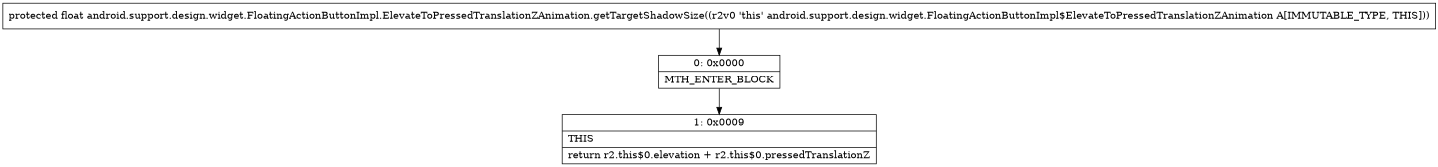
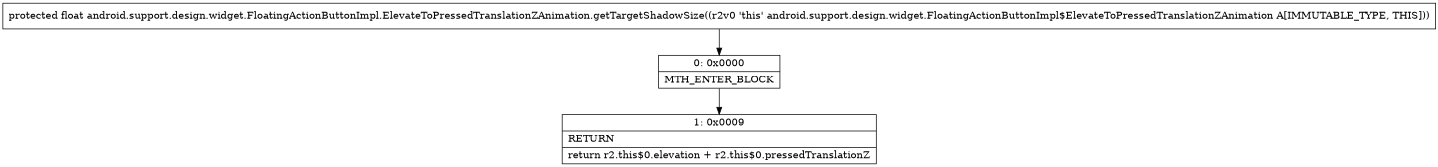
node "1: 0x0009": text "THIS" -> "RETURN"
